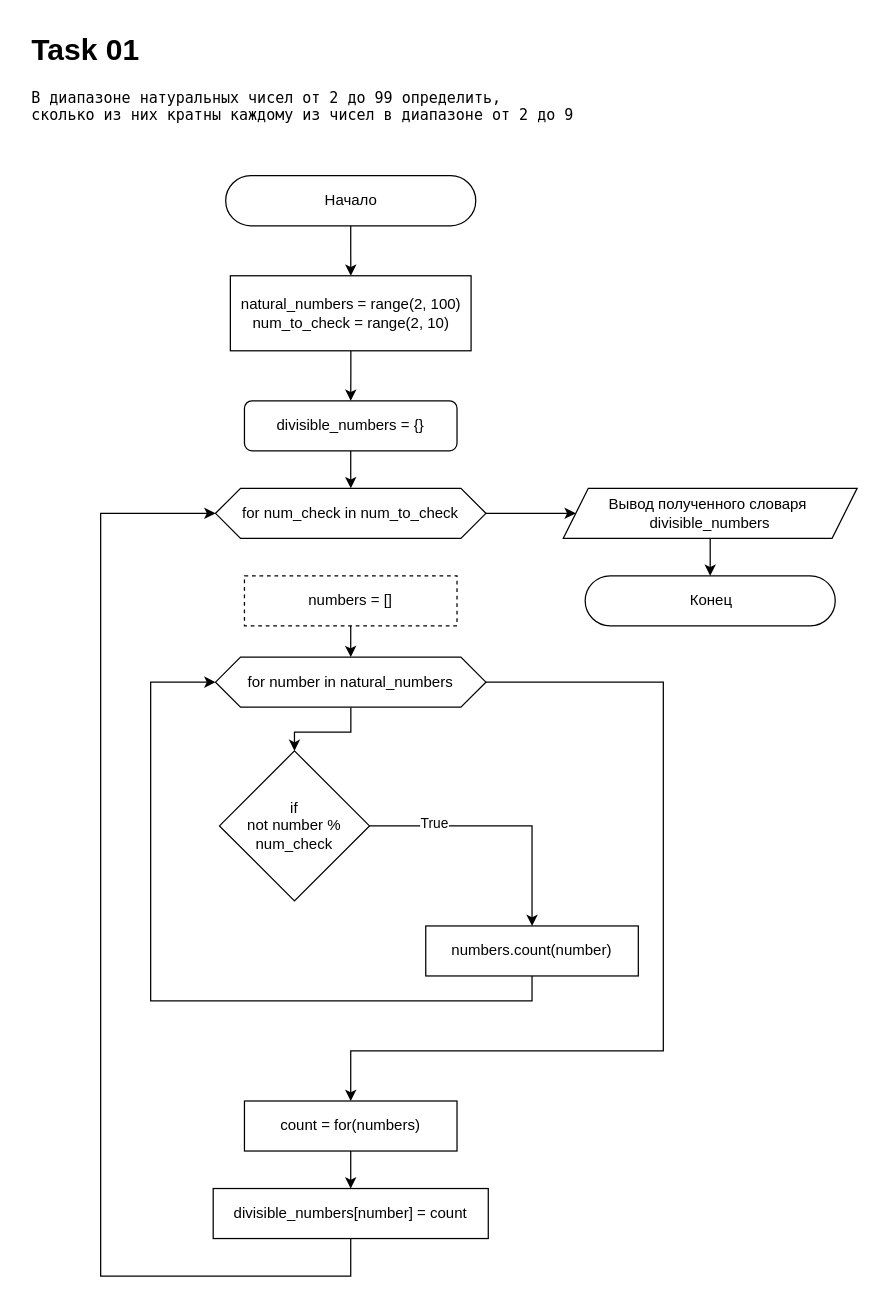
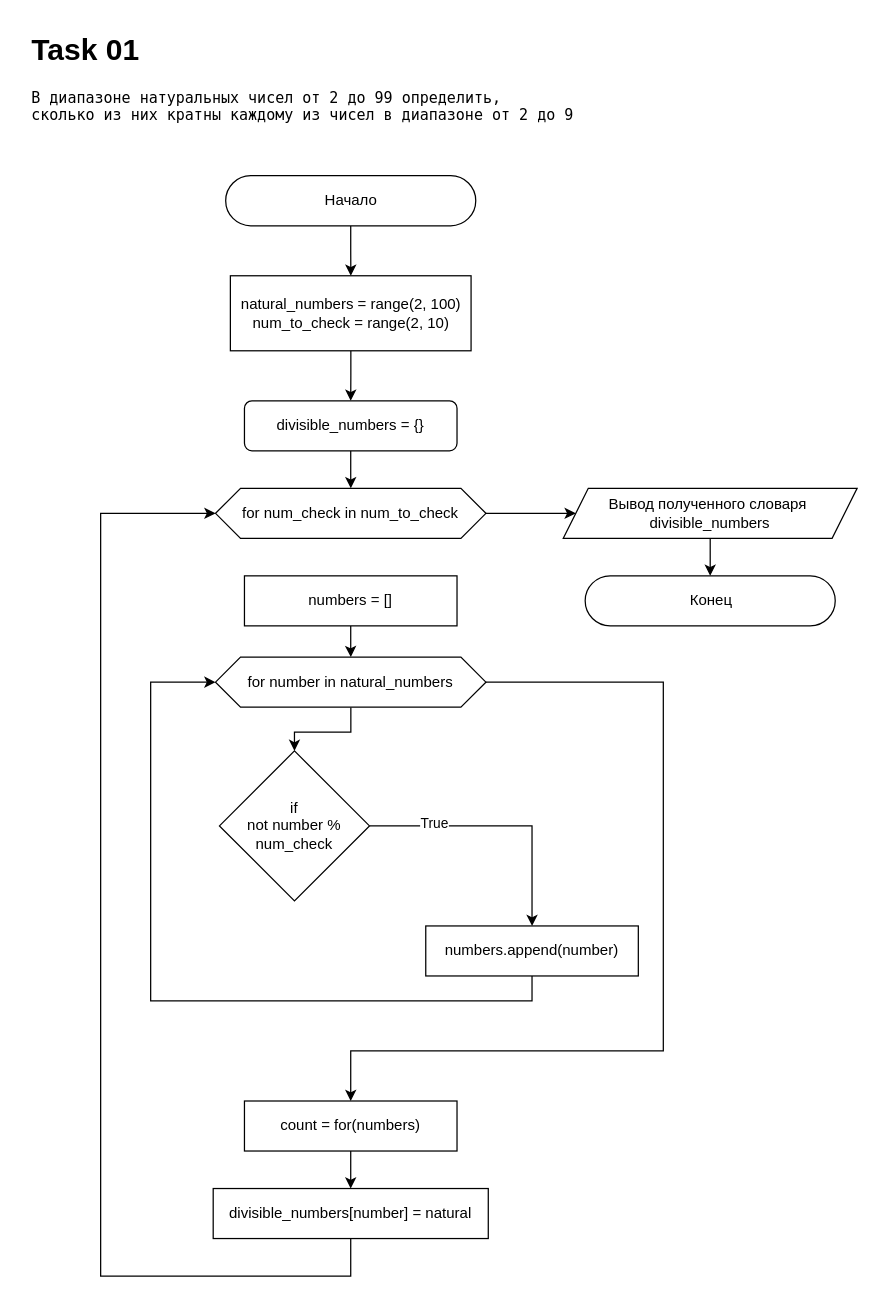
node "numbers = []": style dashed -> solid
node "numbers.count(number)": label "numbers.count(number)" -> "numbers.append(number)"
node "divisible_numbers[number] = count": label "divisible_numbers[number] = count" -> "divisible_numbers[number] = natural"
